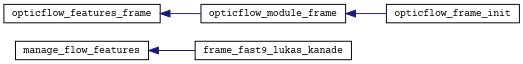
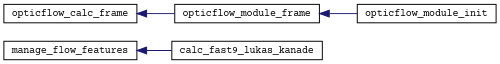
node "opticflow_features_frame": label "opticflow_features_frame" -> "opticflow_calc_frame"
node "opticflow_frame_init": label "opticflow_frame_init" -> "opticflow_module_init"
node "frame_fast9_lukas_kanade": label "frame_fast9_lukas_kanade" -> "calc_fast9_lukas_kanade"
